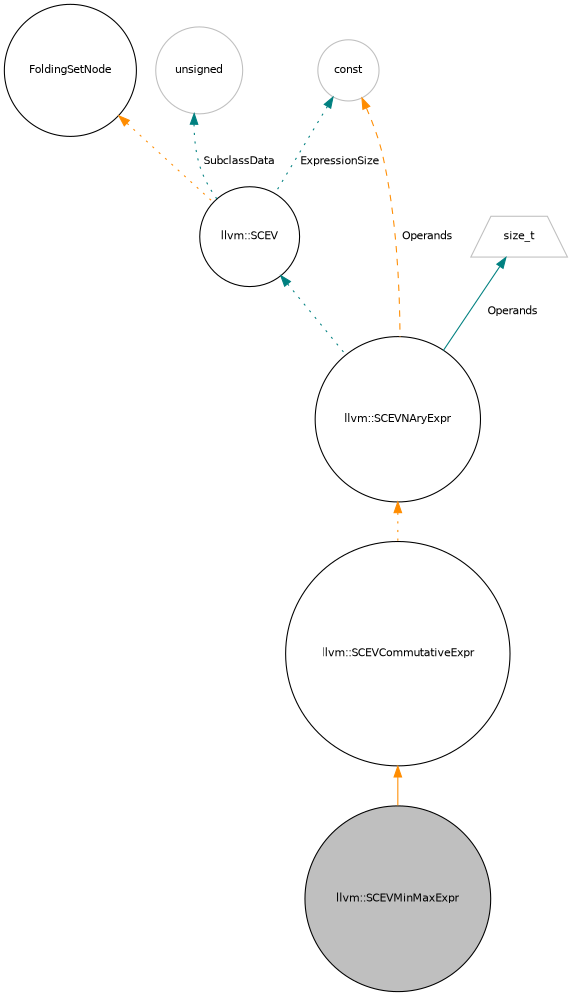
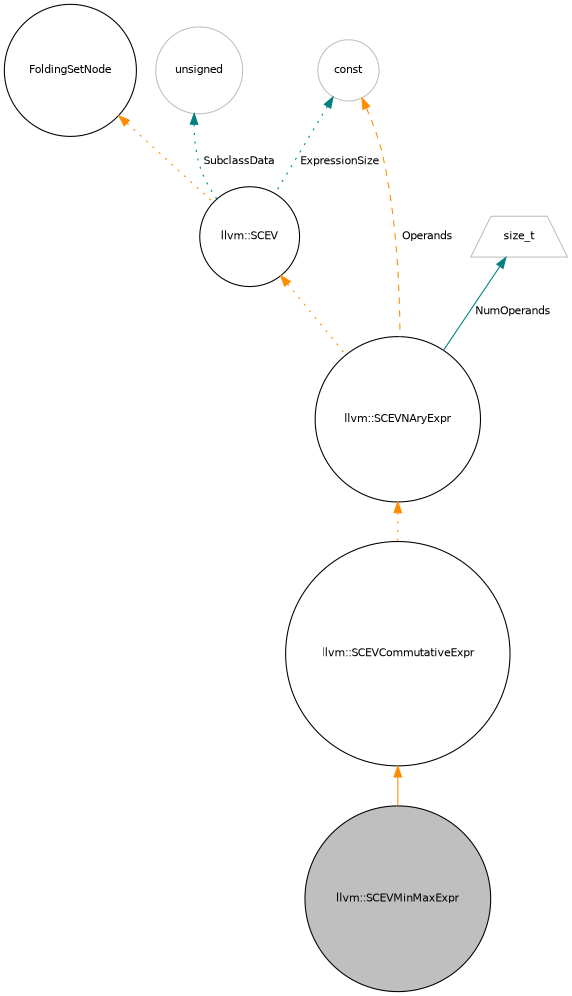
edge "llvm::SCEVNAryExpr" -> "size_t": label " Operands" -> " NumOperands"
edge "llvm::SCEVNAryExpr" -> "llvm::SCEV": color teal -> darkorange
